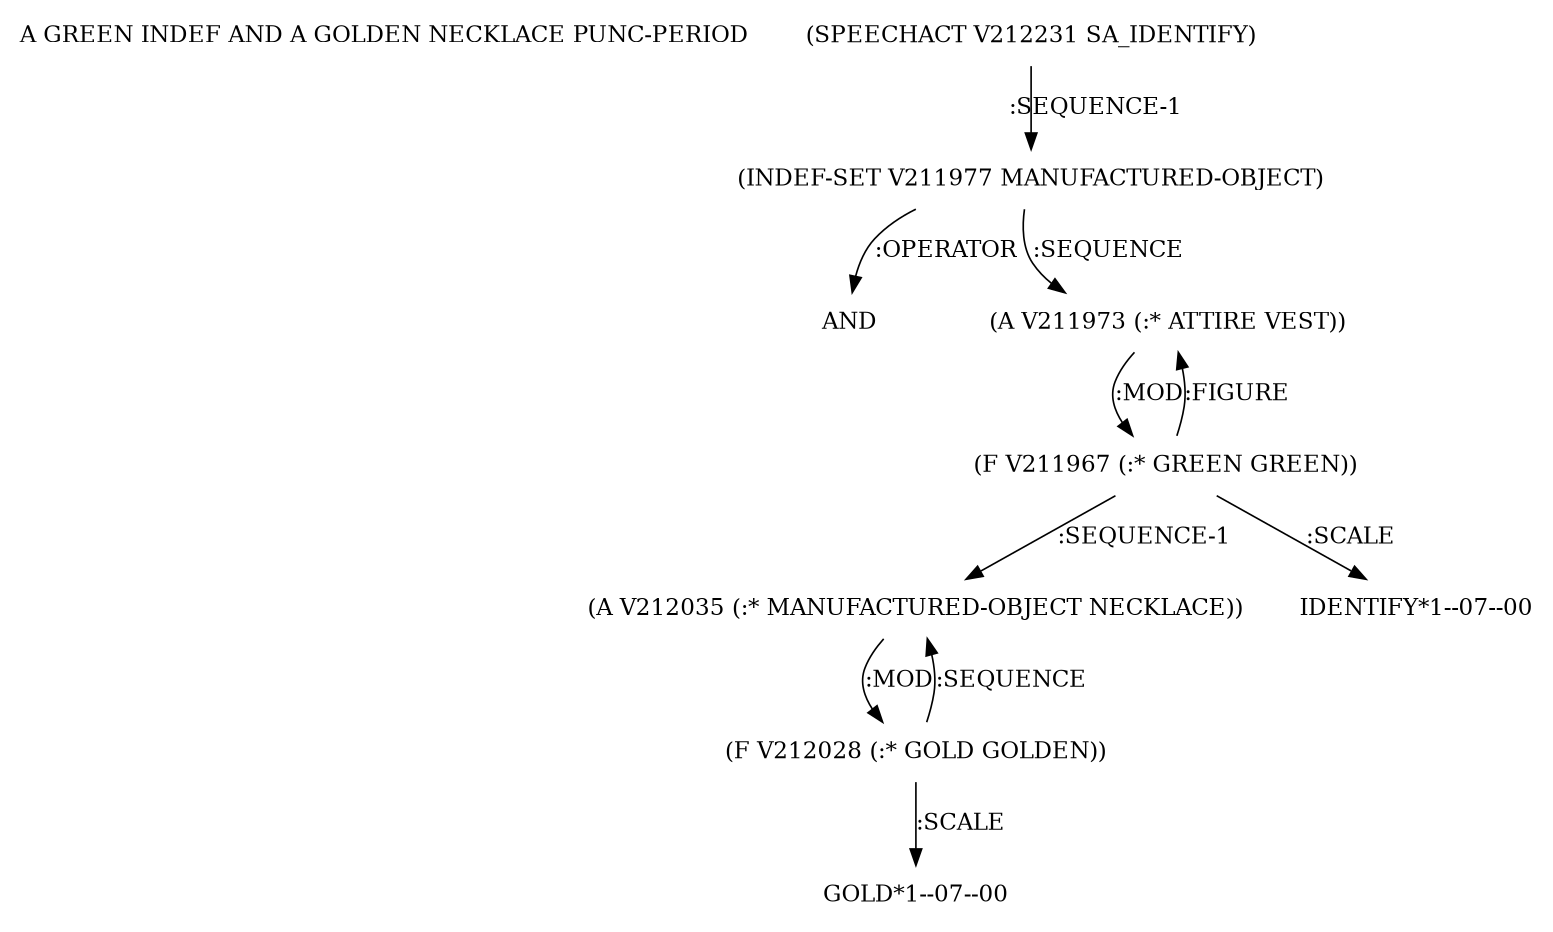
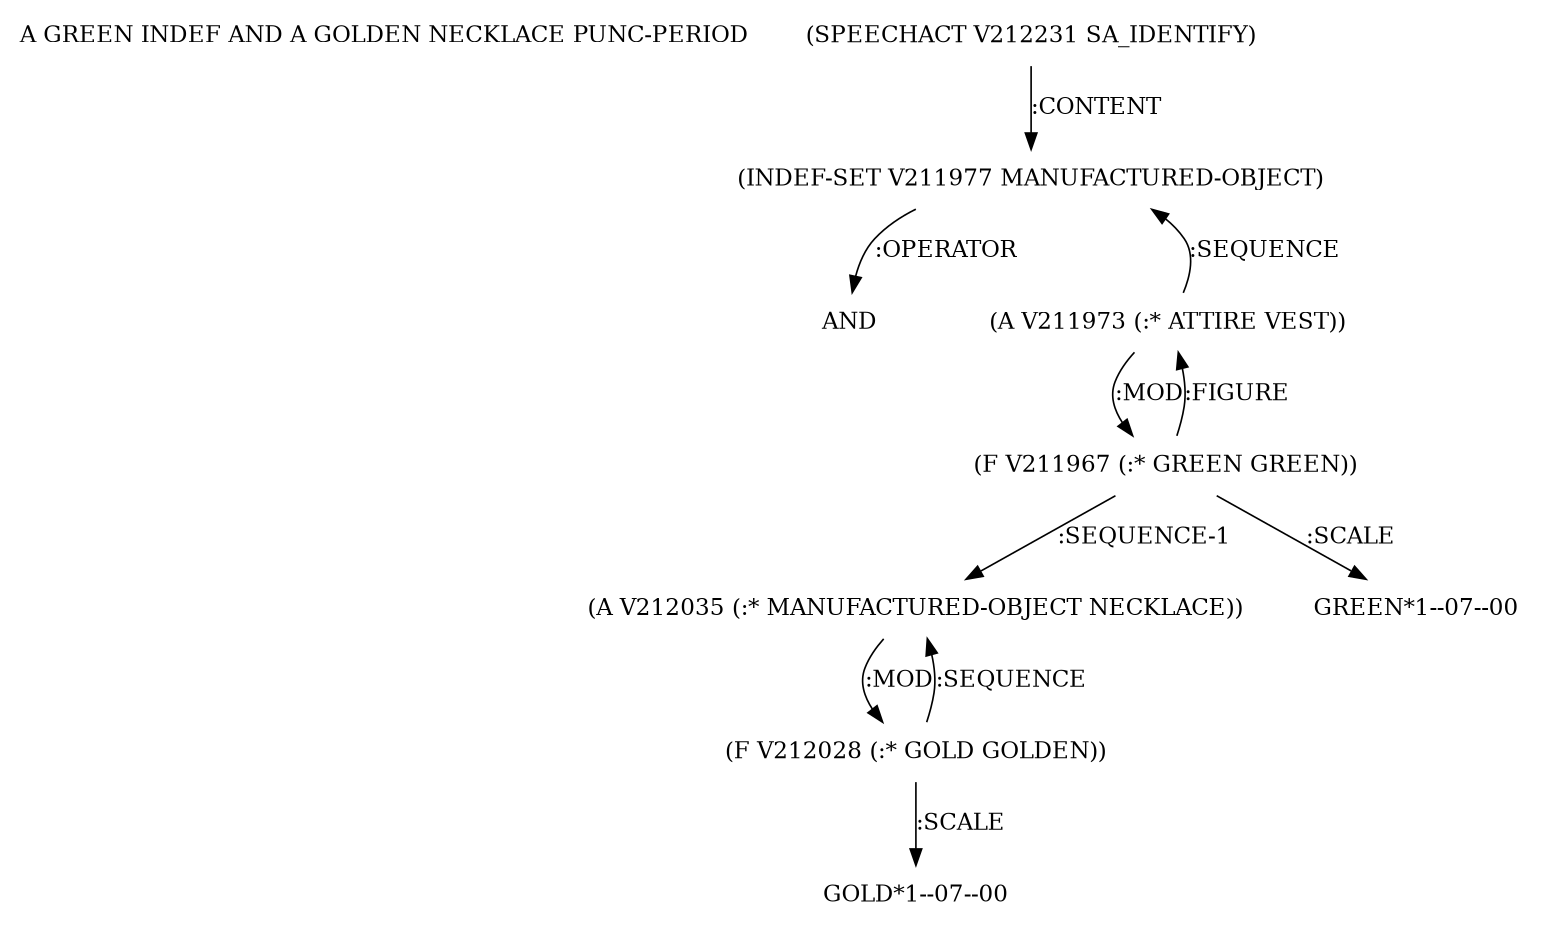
edge "(SPEECHACT V212231 SA_IDENTIFY)" -> "(INDEF-SET V211977 MANUFACTURED-OBJECT)": label ":SEQUENCE-1" -> ":CONTENT"
edge "(INDEF-SET V211977 MANUFACTURED-OBJECT)" -> "(A V211973 (:* ATTIRE VEST))": reversed
node "IDENTIFY*1--07--00": label "IDENTIFY*1--07--00" -> "GREEN*1--07--00"
